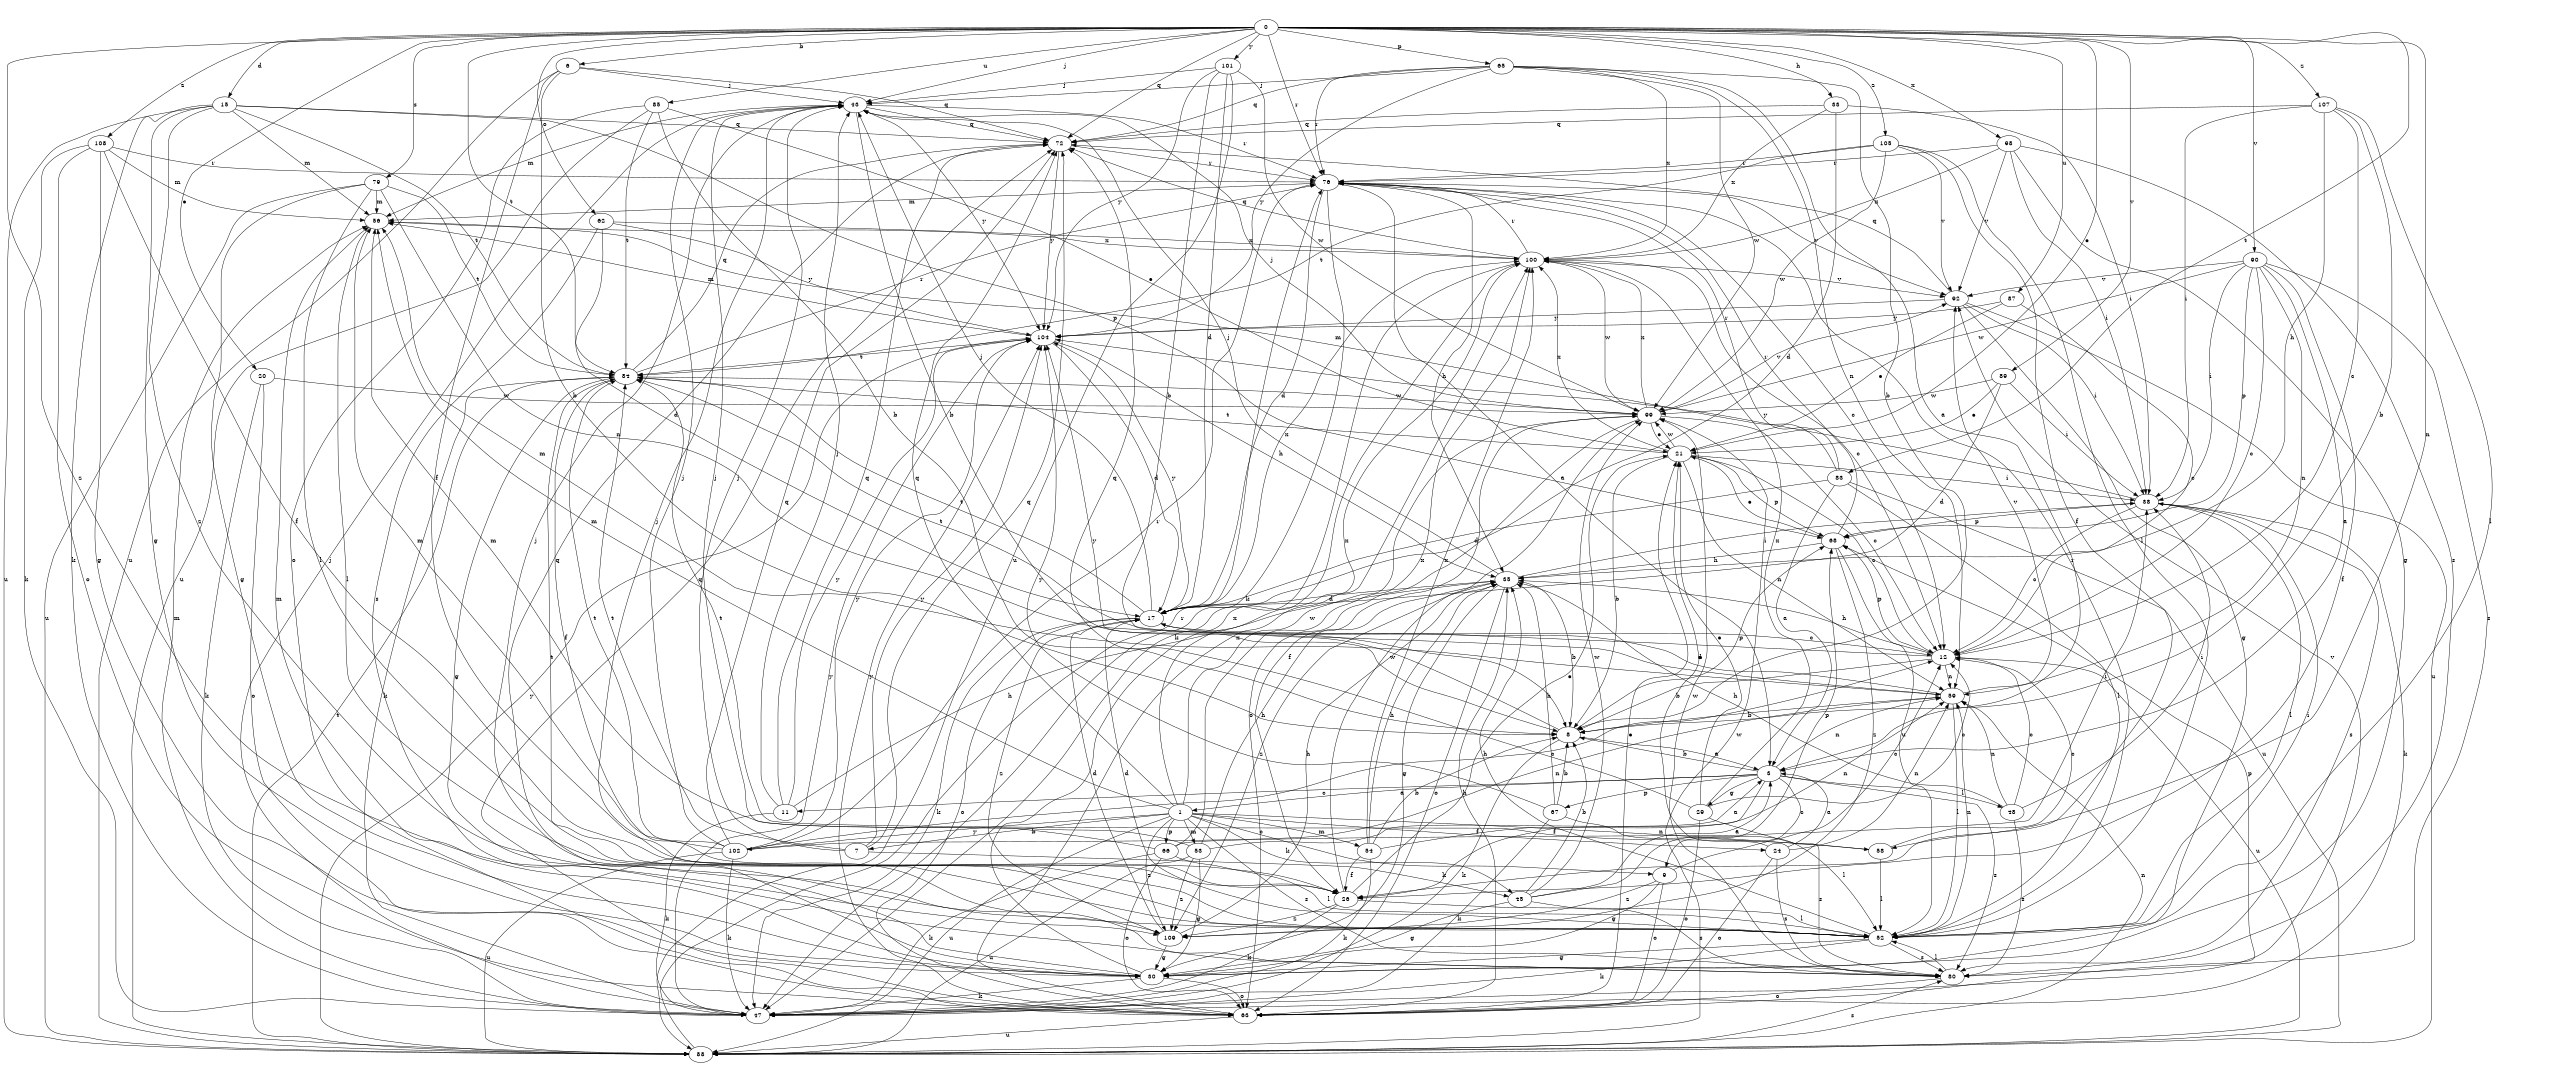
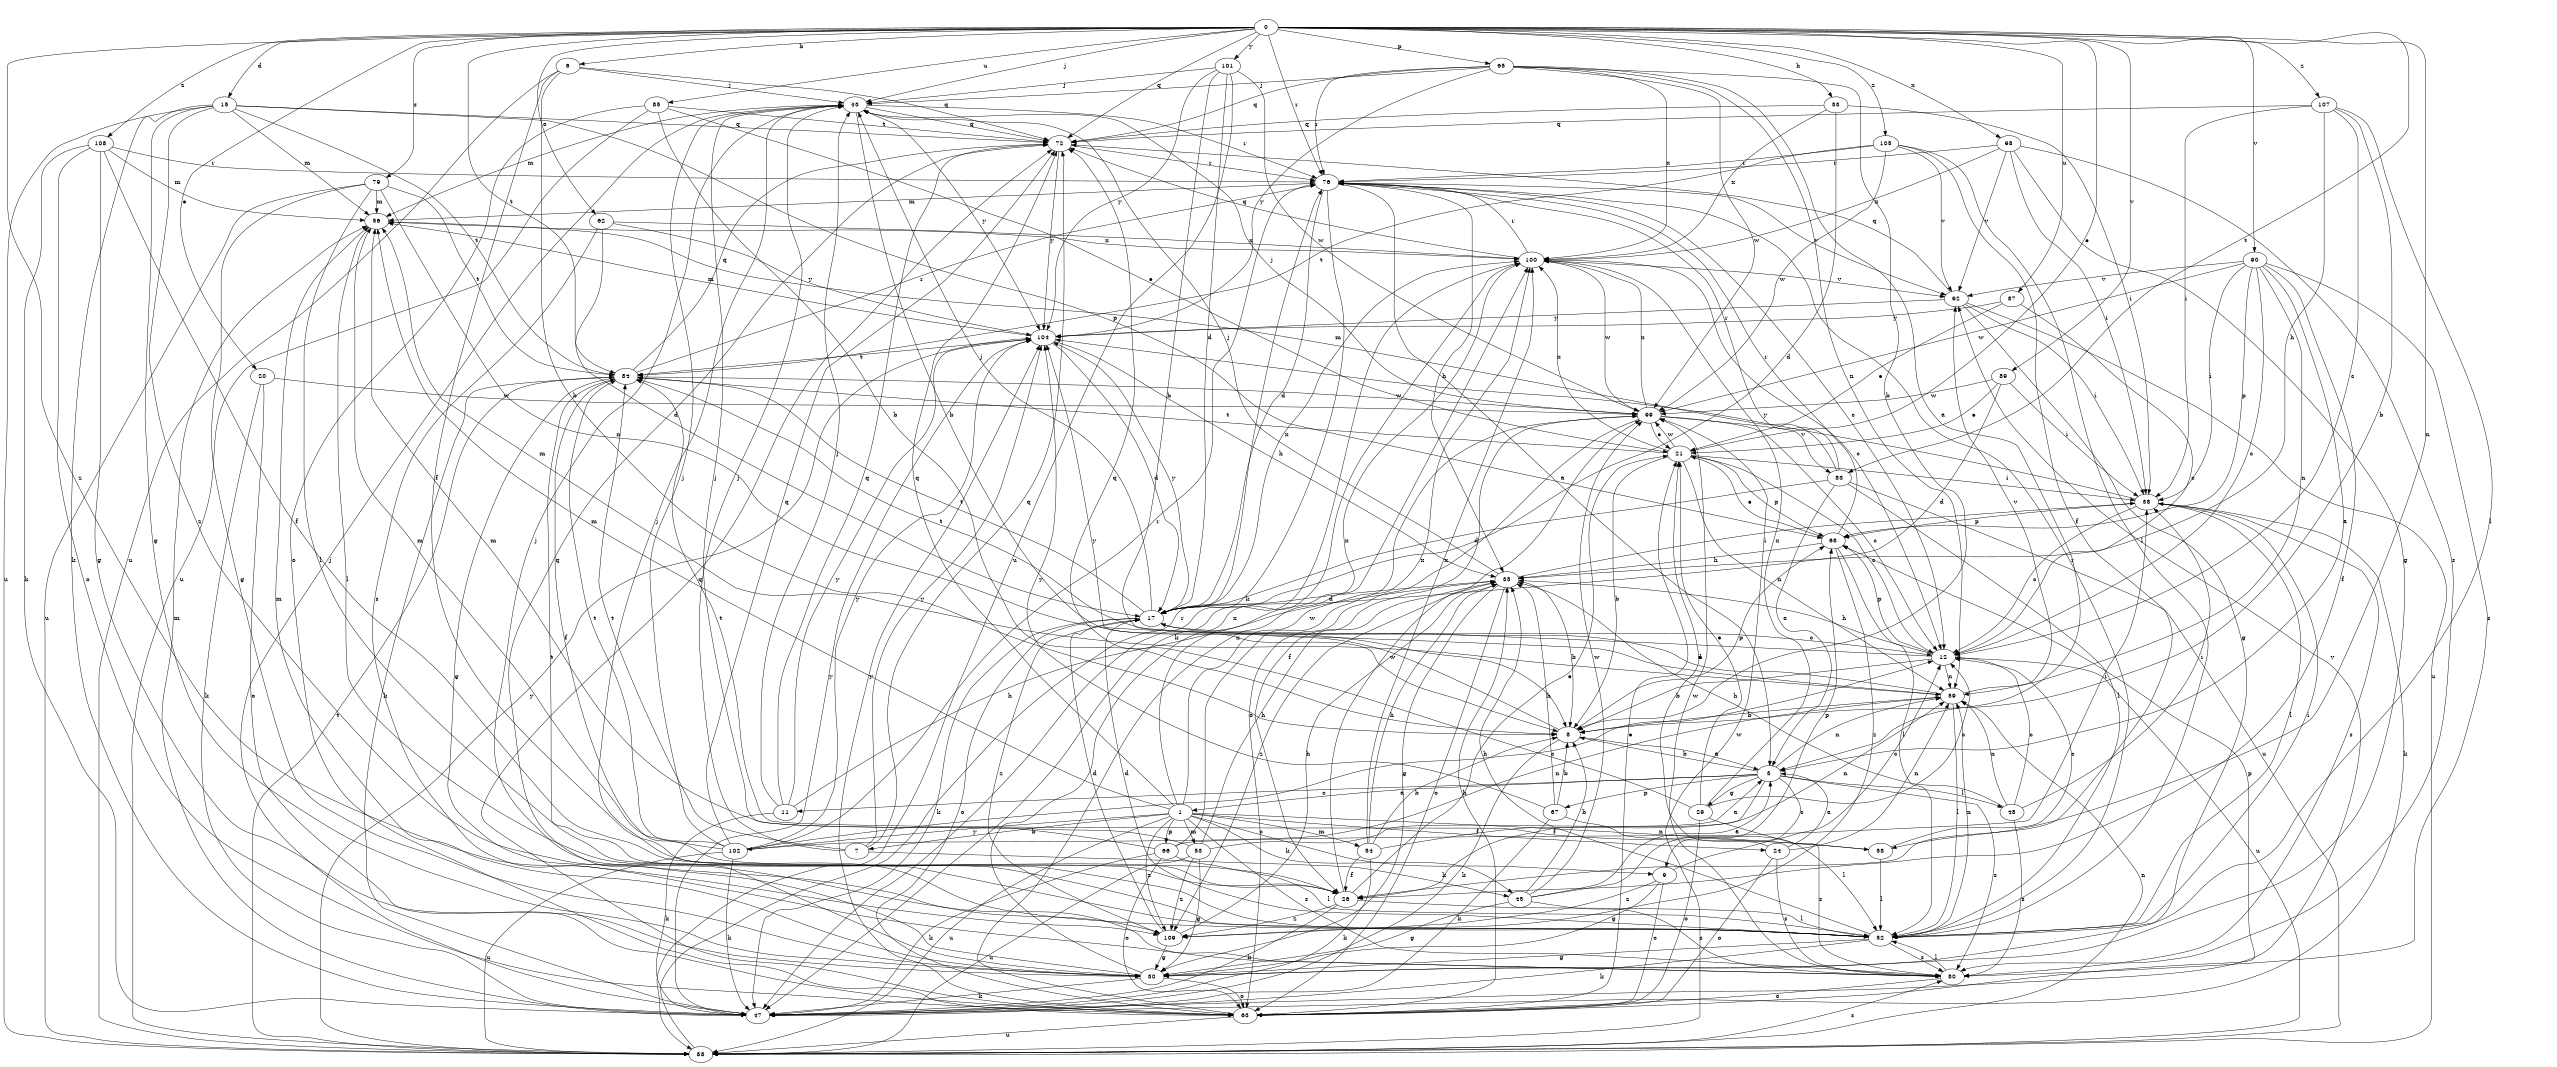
edge "85" -> "84": now "85" -> "72"
edge "99" -> "92": now "99" -> "83"
edge "68" -> "52": label "u" -> "l"
